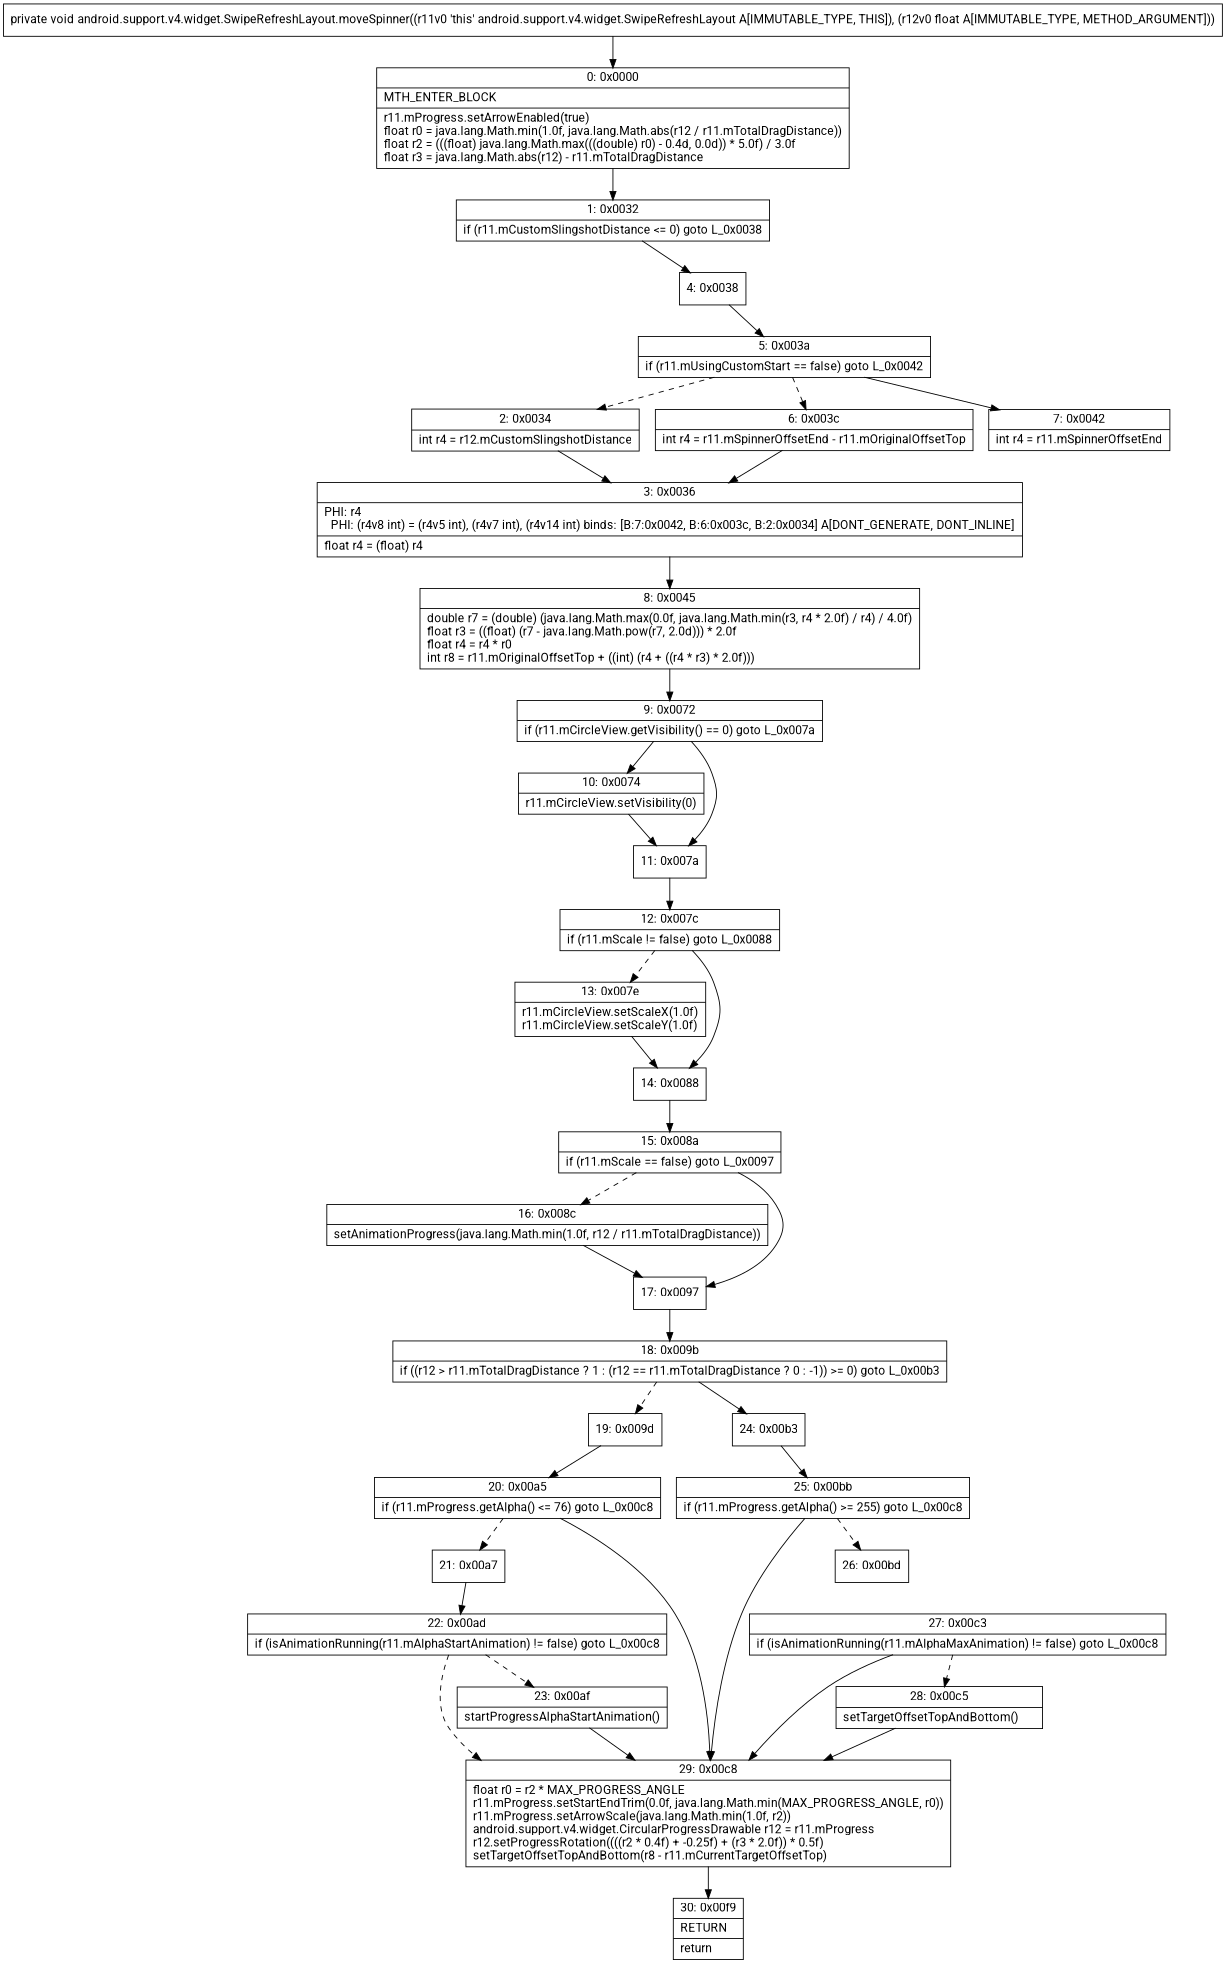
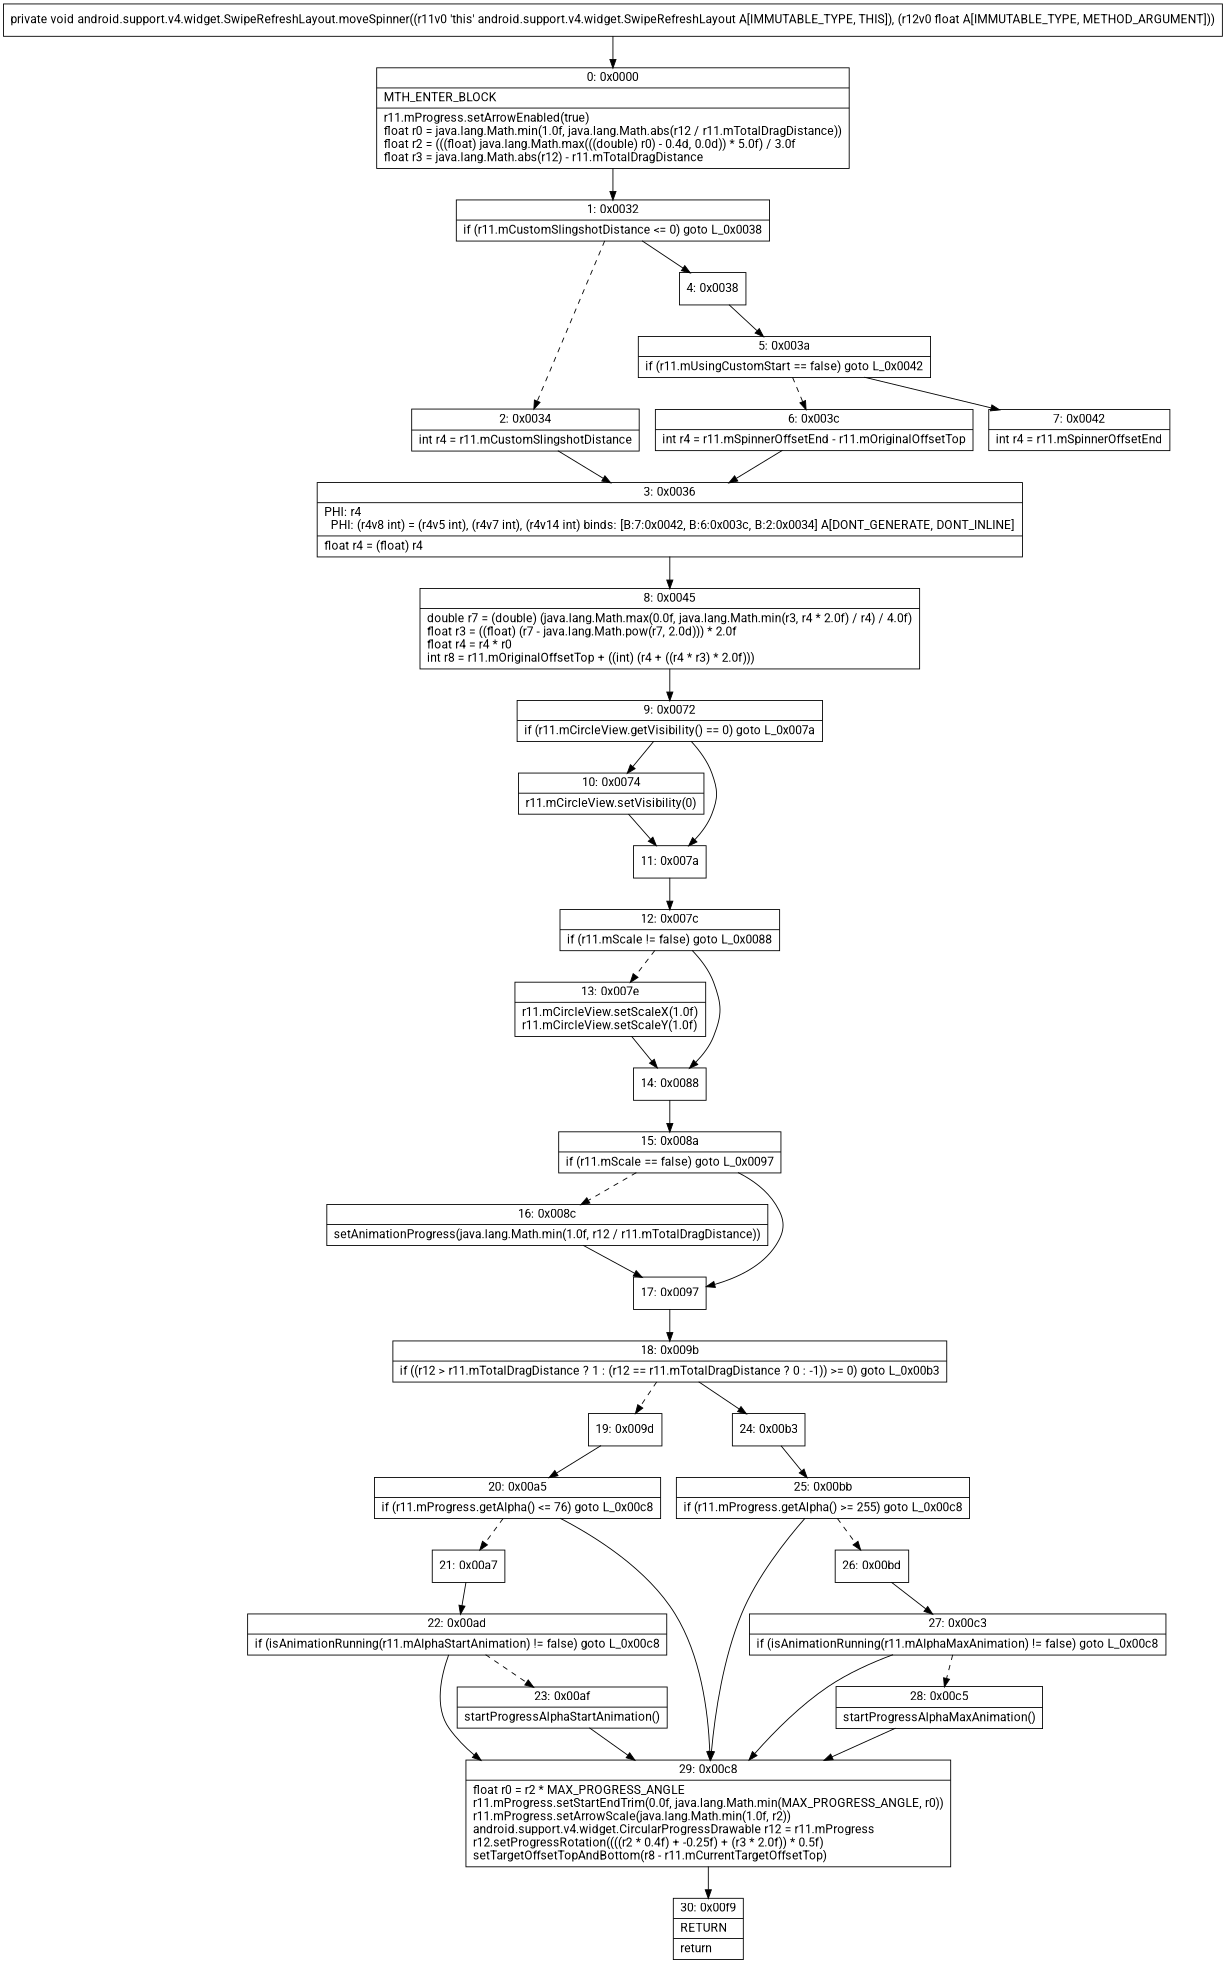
edge "5: 0x003a" -> "2: 0x0034": now "1: 0x0032" -> "2: 0x0034"
node "2: 0x0034": text "int r4 = r12.mCustomSlingshotDistance" -> "int r4 = r11.mCustomSlingshotDistance"
edge "26: 0x00bd" -> "27: 0x00c3": added
edge "22: 0x00ad" -> "29: 0x00c8": style dashed -> solid
node "28: 0x00c5": text "setTargetOffsetTopAndBottom()" -> "startProgressAlphaMaxAnimation()"
